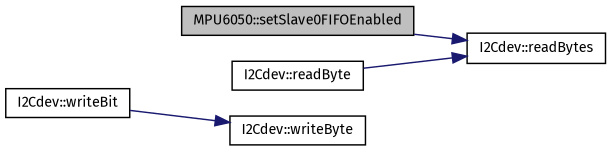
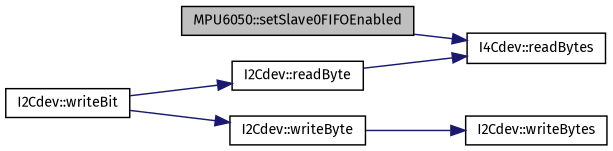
node "I2Cdev::readBytes": label "I2Cdev::readBytes" -> "I4Cdev::readBytes"
edge "I2Cdev::writeBit" -> "I2Cdev::readByte": added
node "I2Cdev::writeBytes": added
